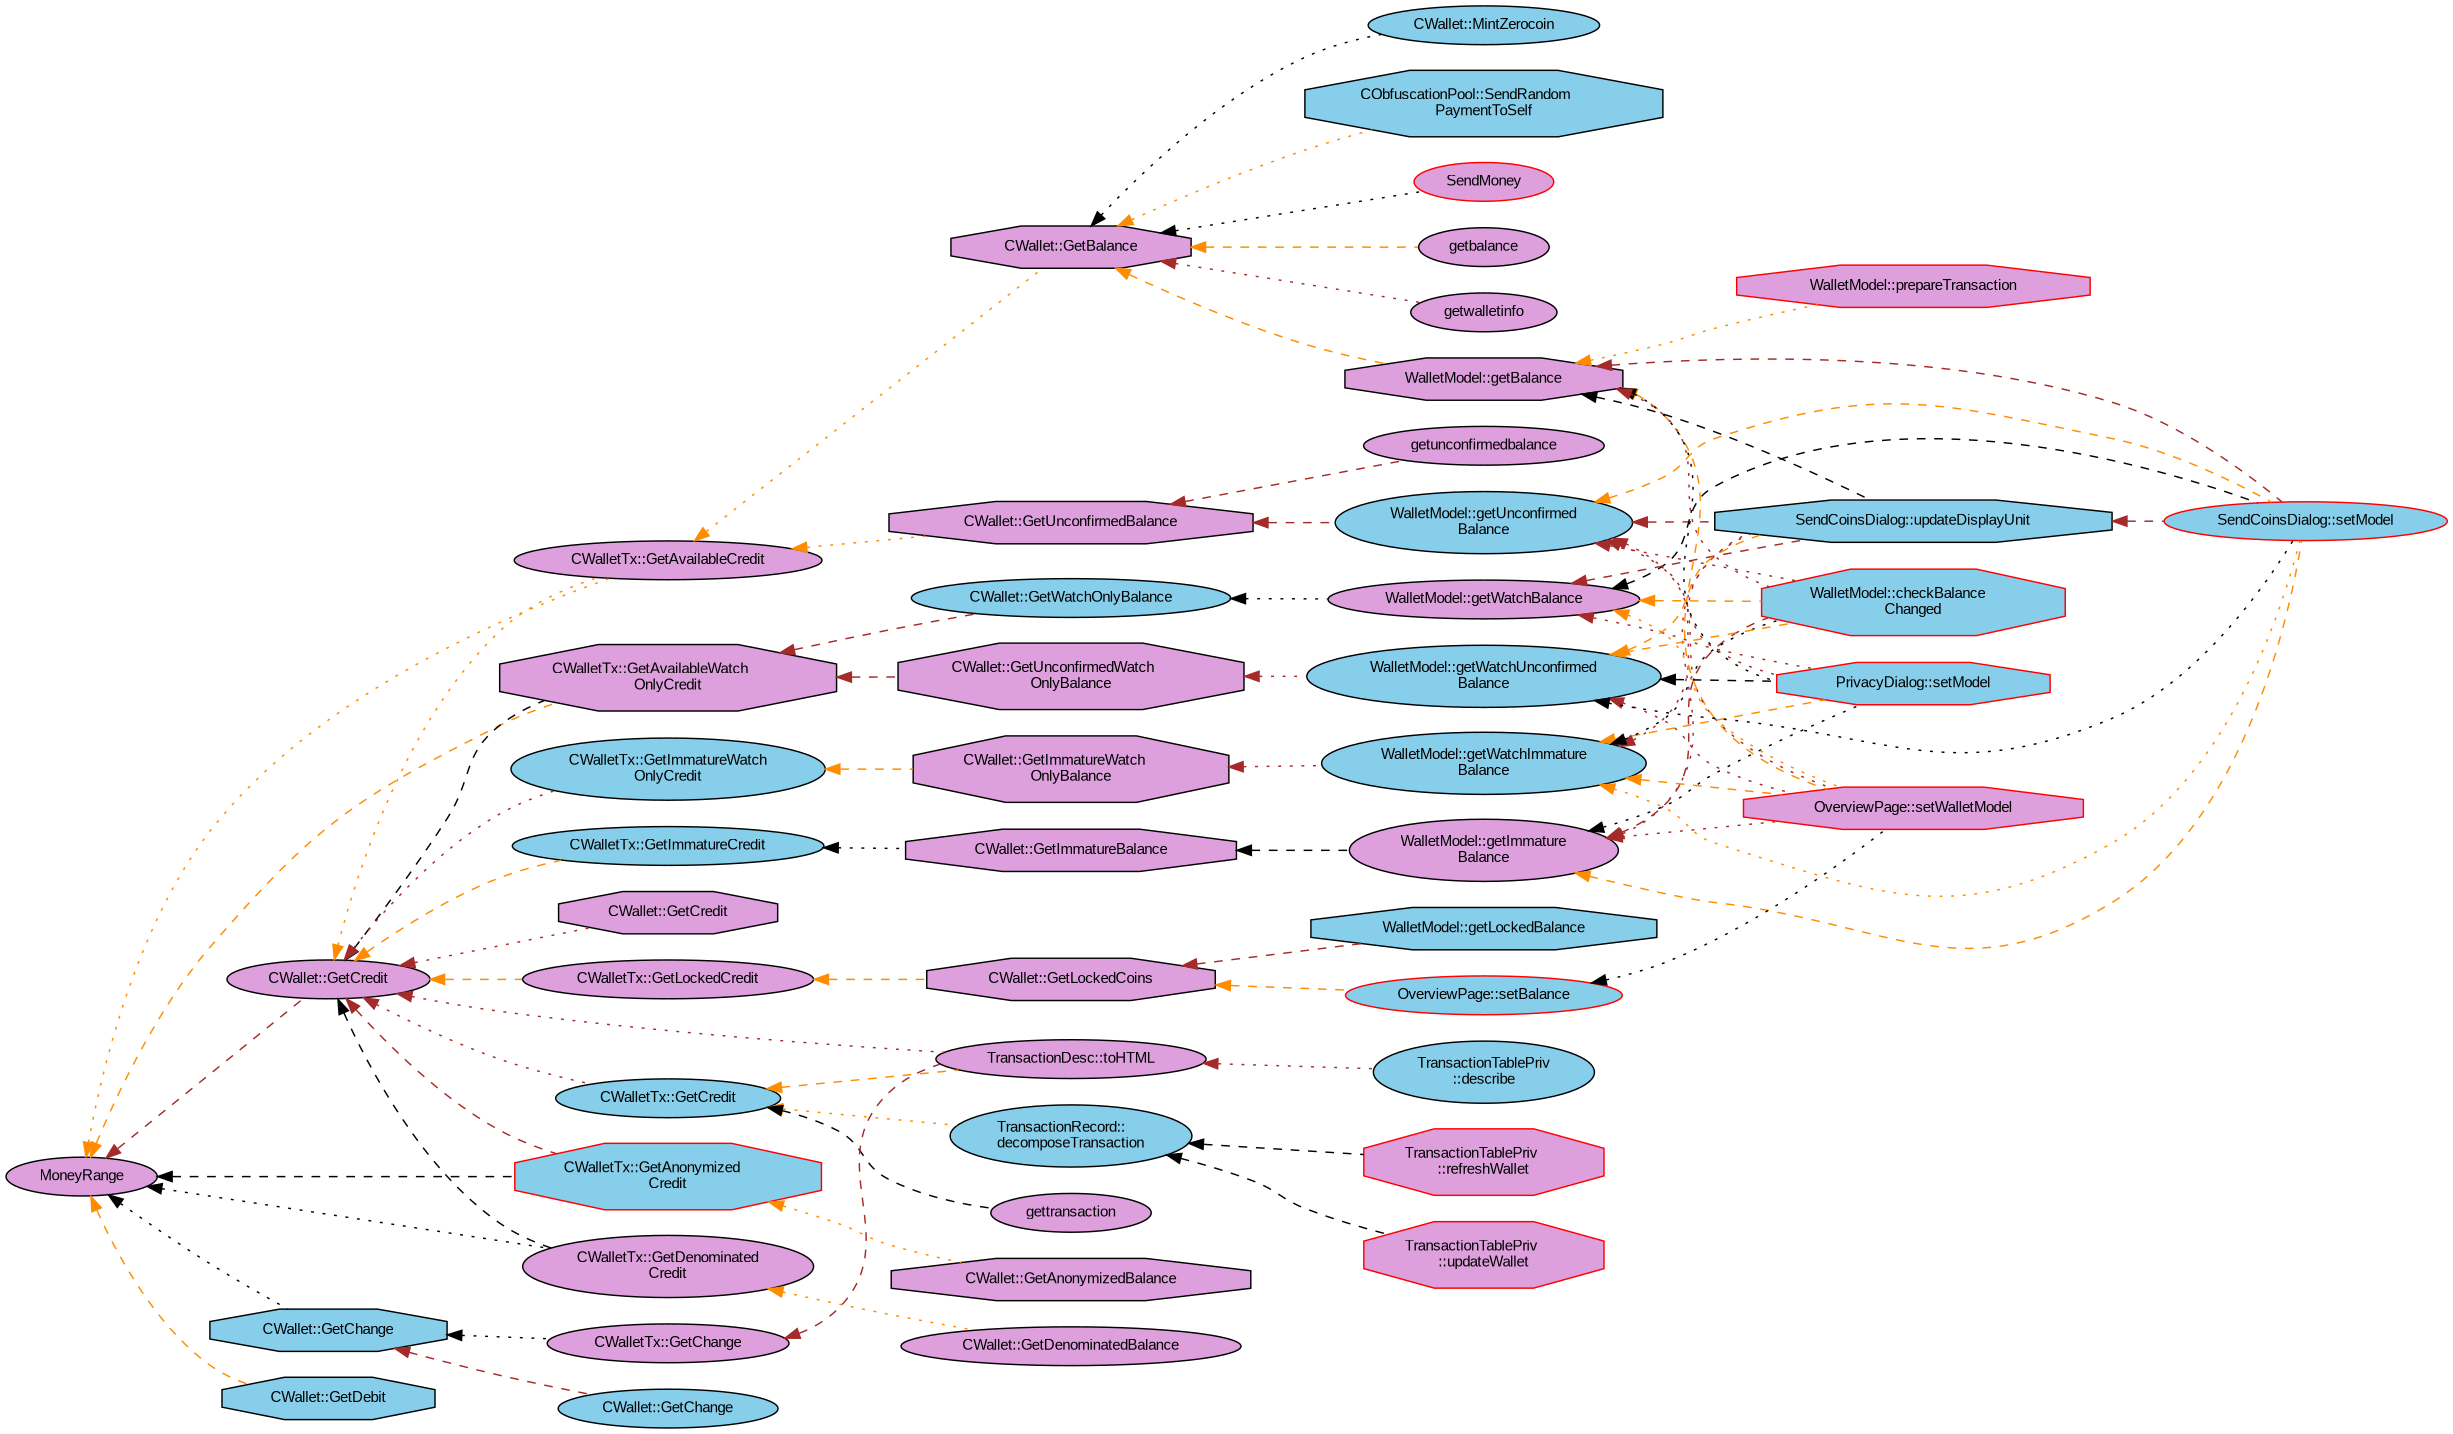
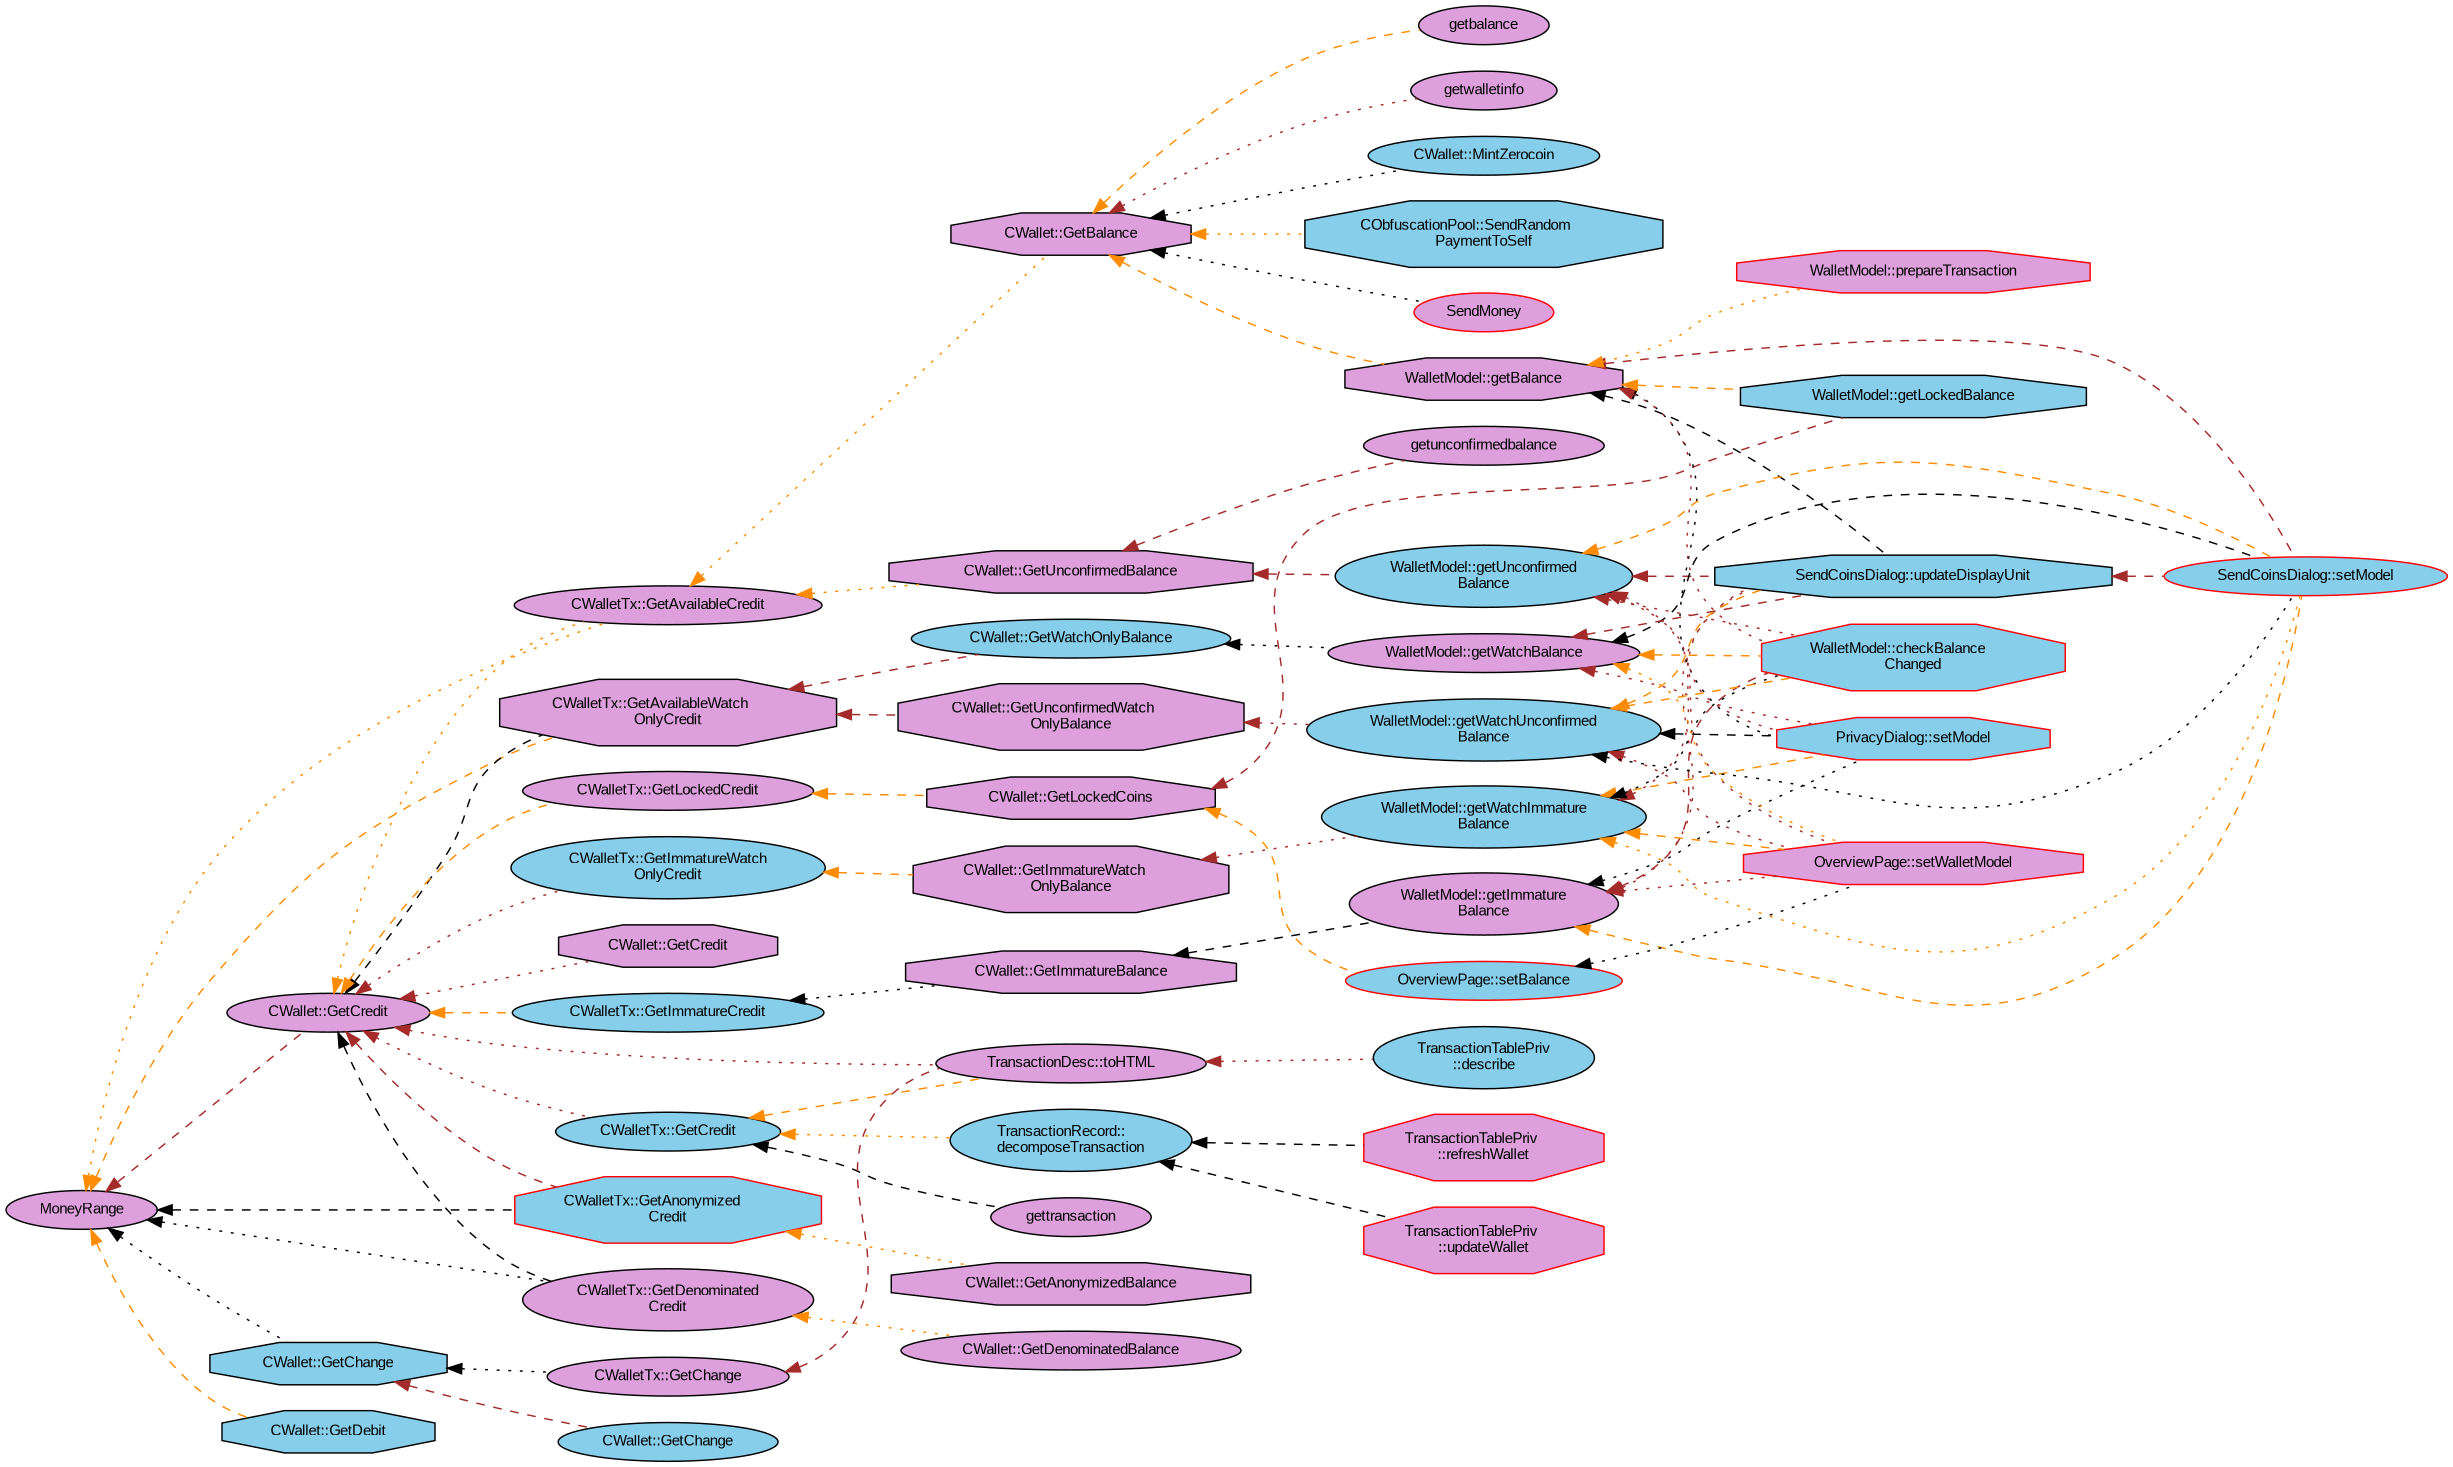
edge "OverviewPage::setWalletModel" -> "WalletModel::getBalance": now "WalletModel::getLockedBalance" -> "WalletModel::getBalance"
